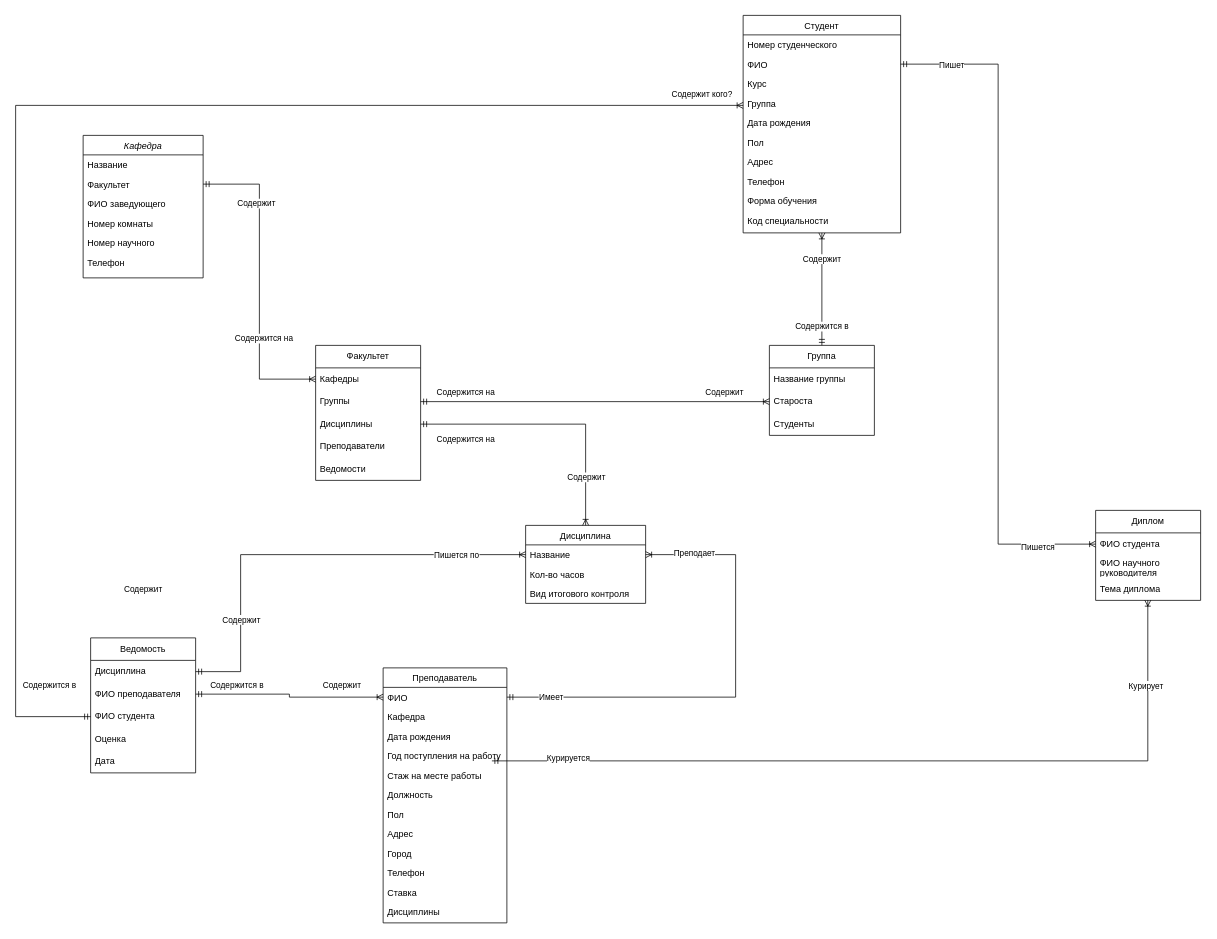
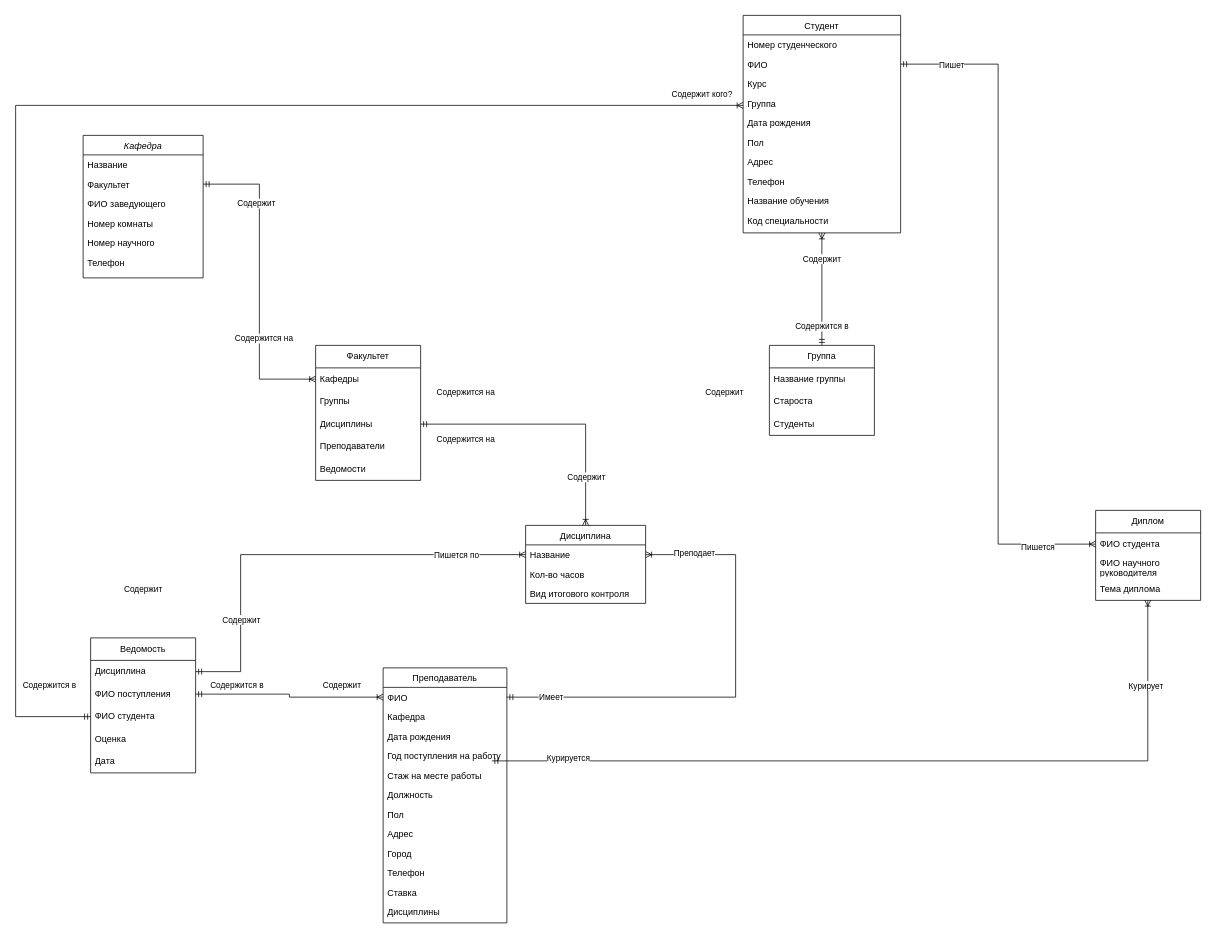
node "Форма обучения": label "Форма обучения" -> "Название обучения"
edge "Группы" -- "Староста": removed
node "ФИО преподавателя": label "ФИО преподавателя" -> "ФИО поступления"
